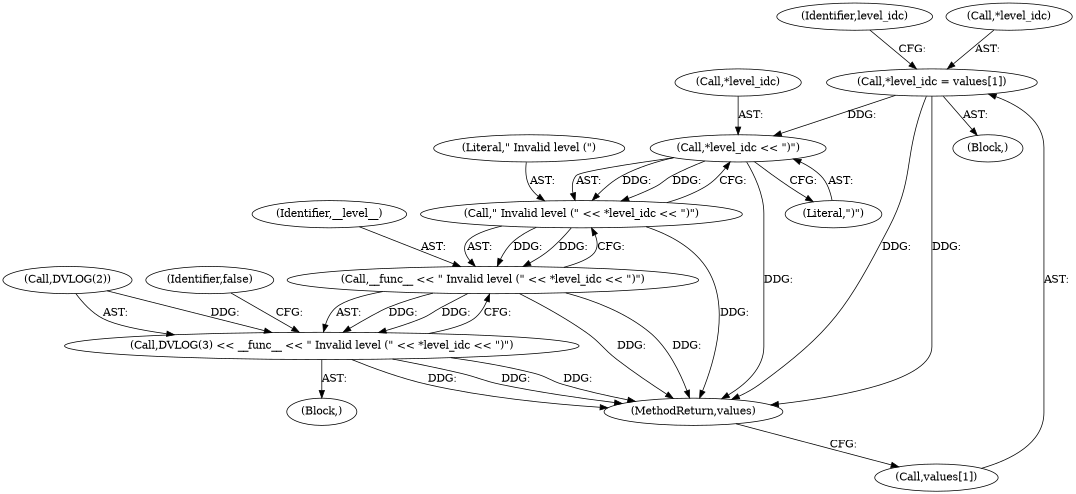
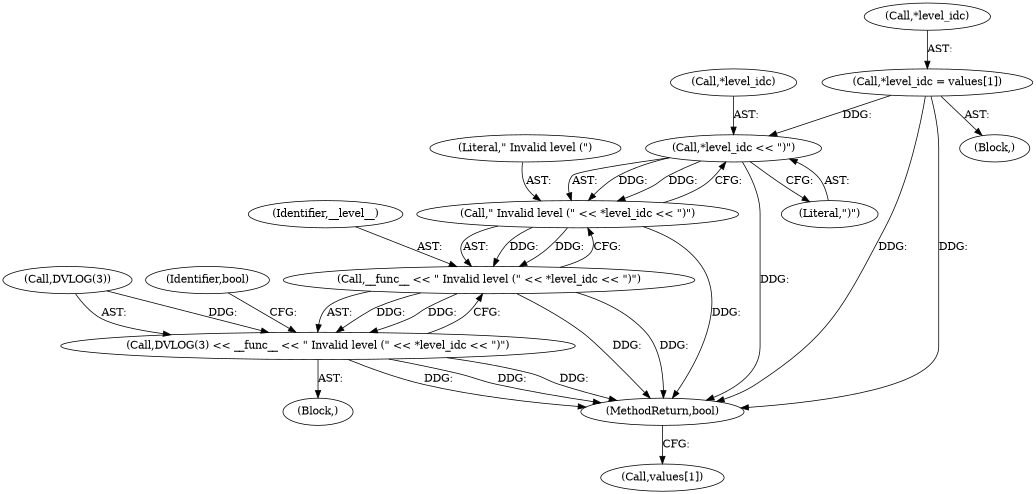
node "(Identifier,level_idc)": removed
node "(Call,DVLOG(2))": label "(Call,DVLOG(2))" -> "(Call,DVLOG(3))"
node "(Identifier,false)": label "(Identifier,false)" -> "(Identifier,bool)"
edge "(Call,values[1])" -> "(Call,*level_idc = values[1])": removed, label "AST:"
node "(MethodReturn,values)": label "(MethodReturn,values)" -> "(MethodReturn,bool)"
